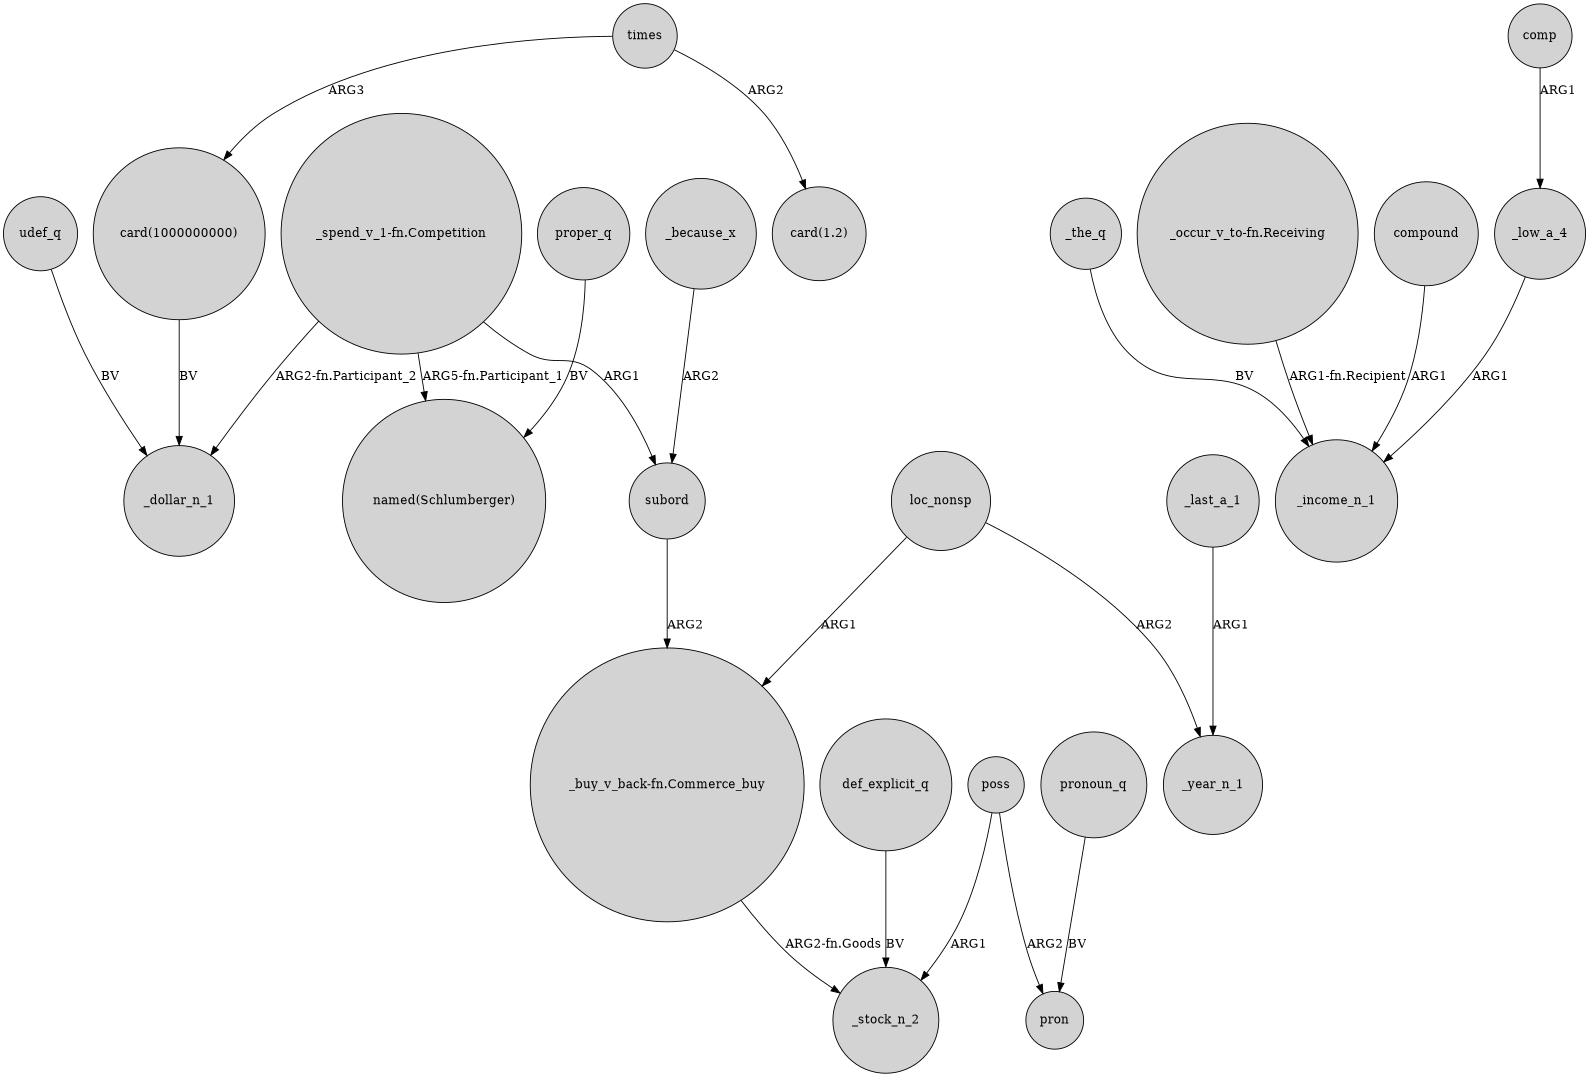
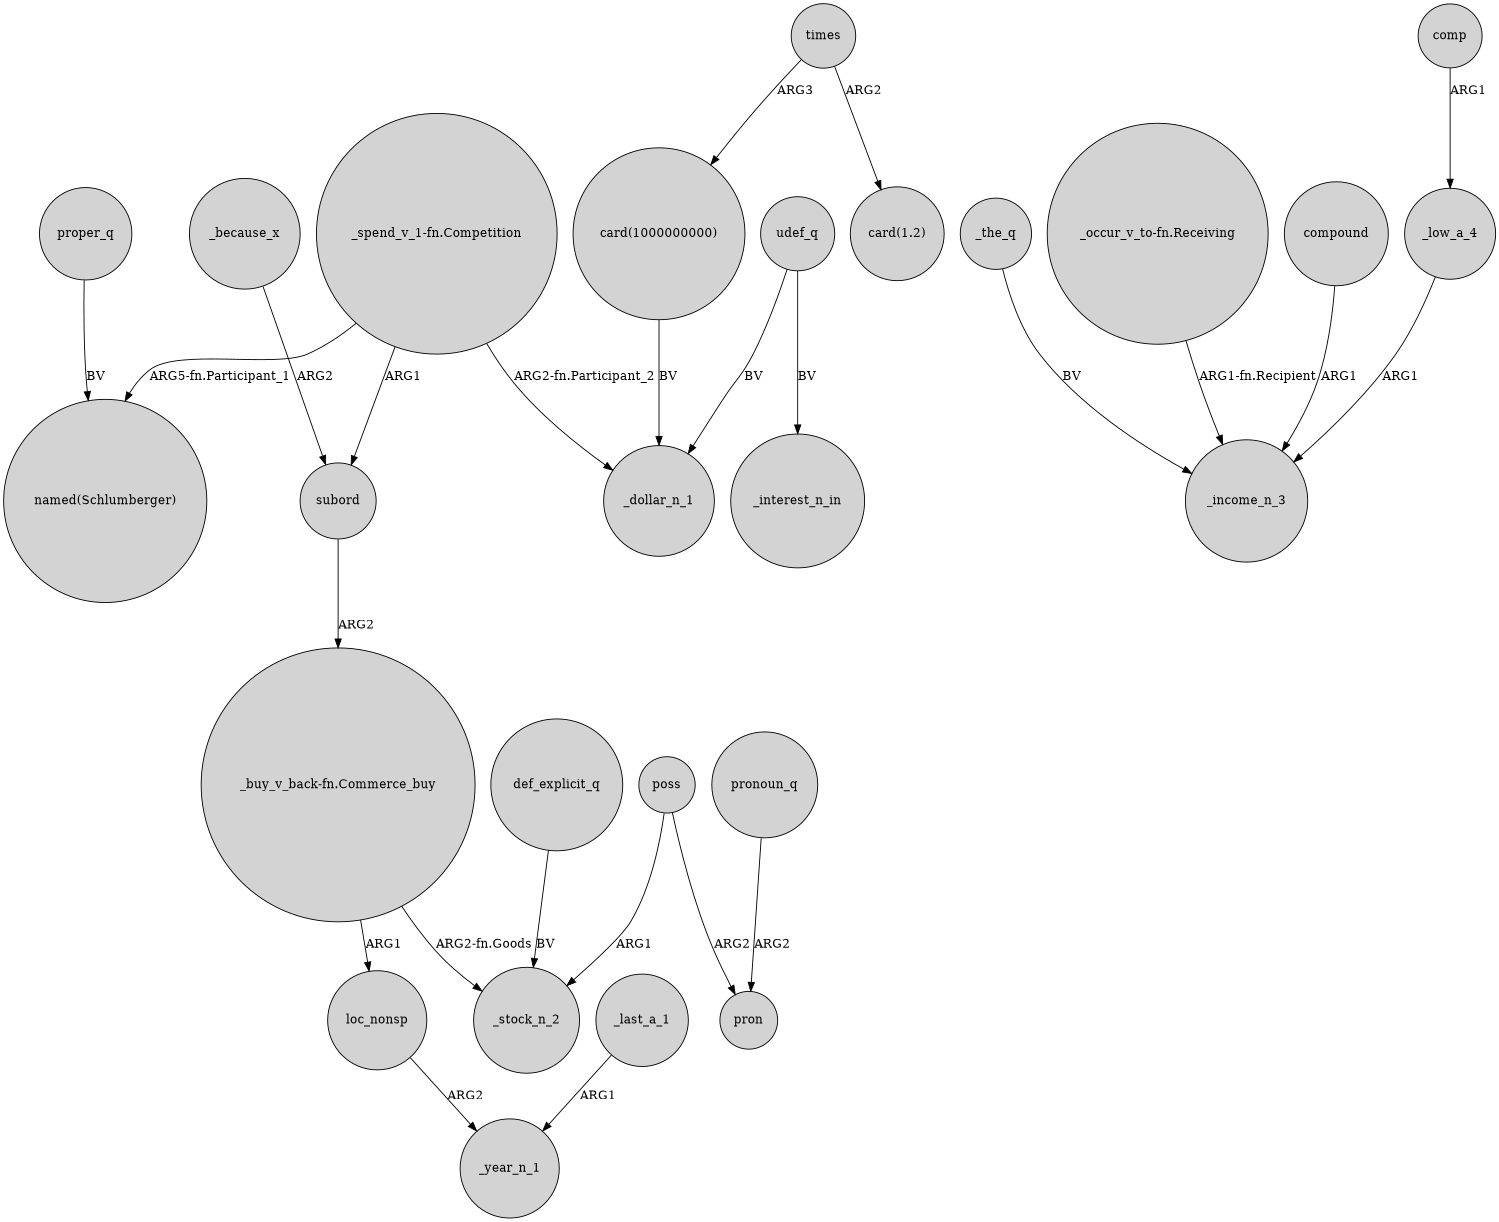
node "_interest_n_in": added
node "_income_n_1": label "_income_n_1" -> "_income_n_3"
edge "loc_nonsp" -> "_buy_v_back-fn.Commerce_buy": reversed
edge "pronoun_q" -> "pron": label "BV" -> "ARG2"
